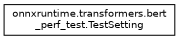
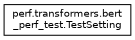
node "onnxruntime.transformers.bert _perf_test.TestSetting": label "onnxruntime.transformers.bert _perf_test.TestSetting" -> "perf.transformers.bert _perf_test.TestSetting"
